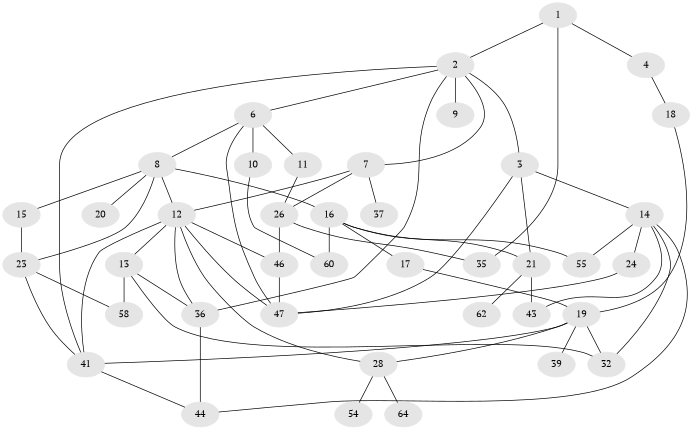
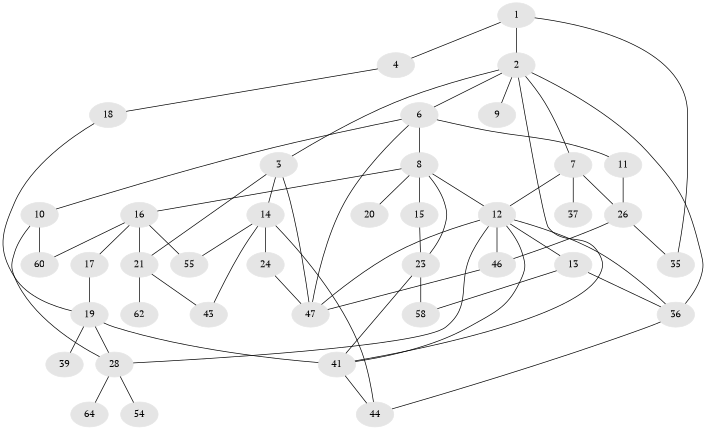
edge "10" -- "28": added
node "32": removed
